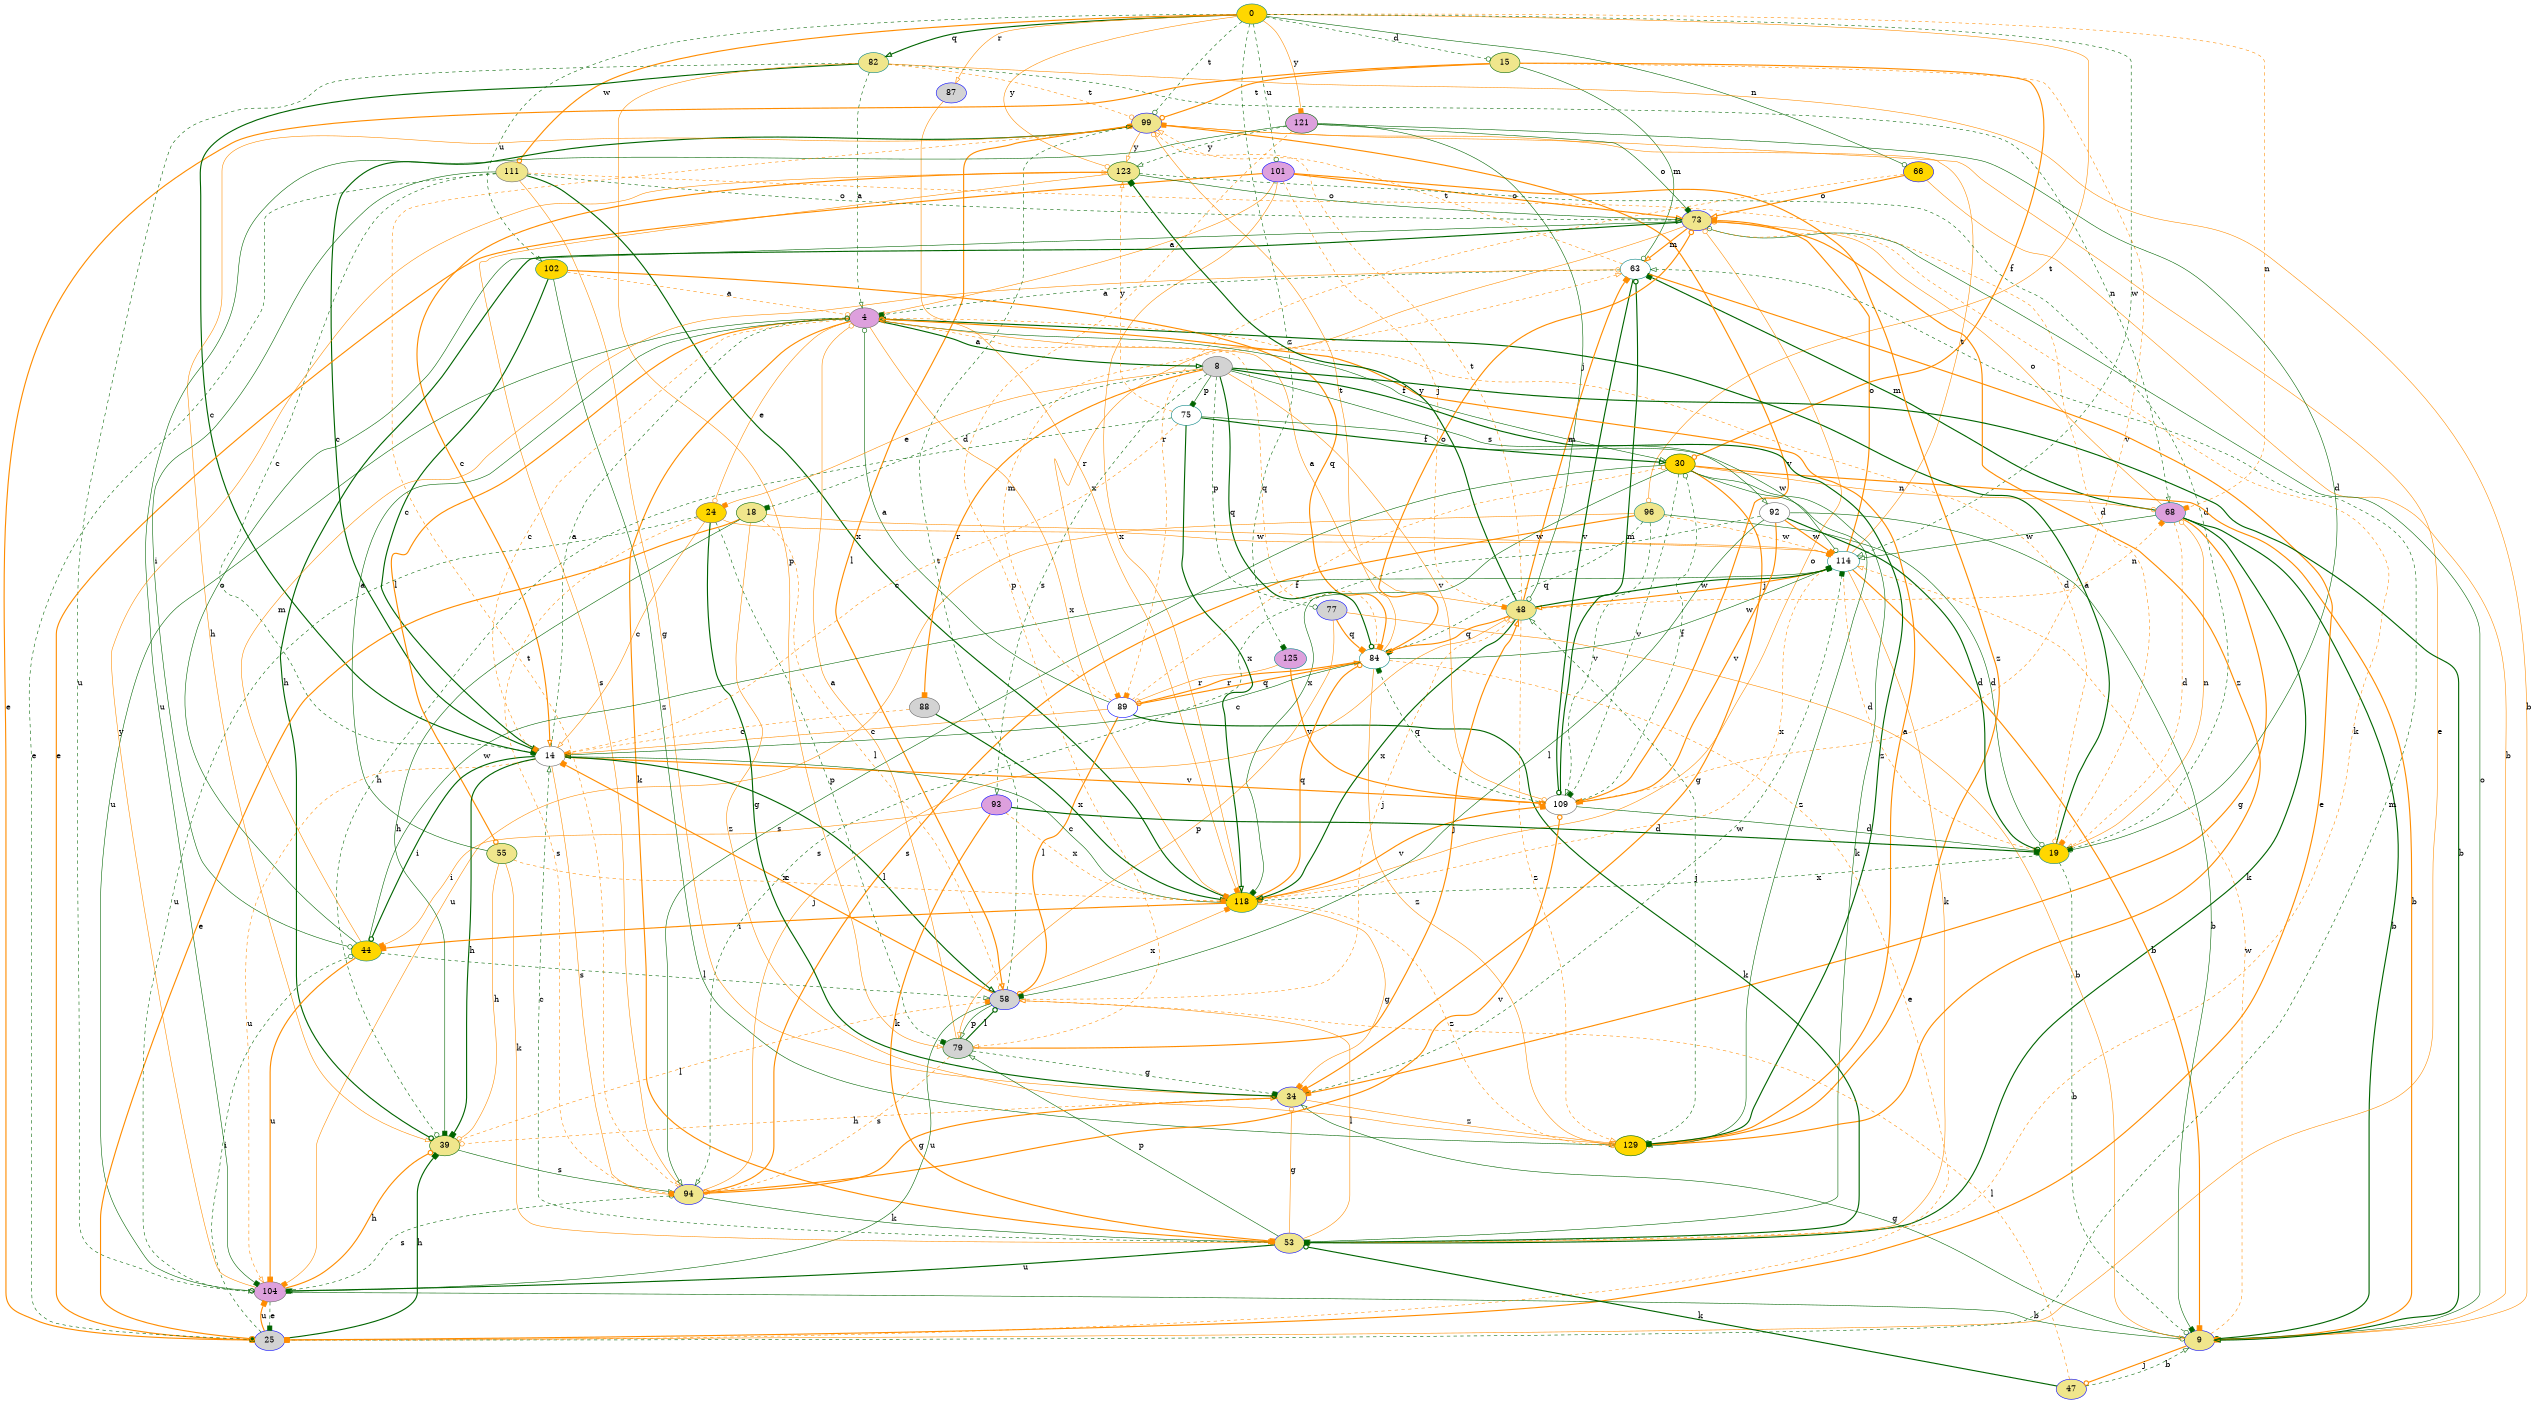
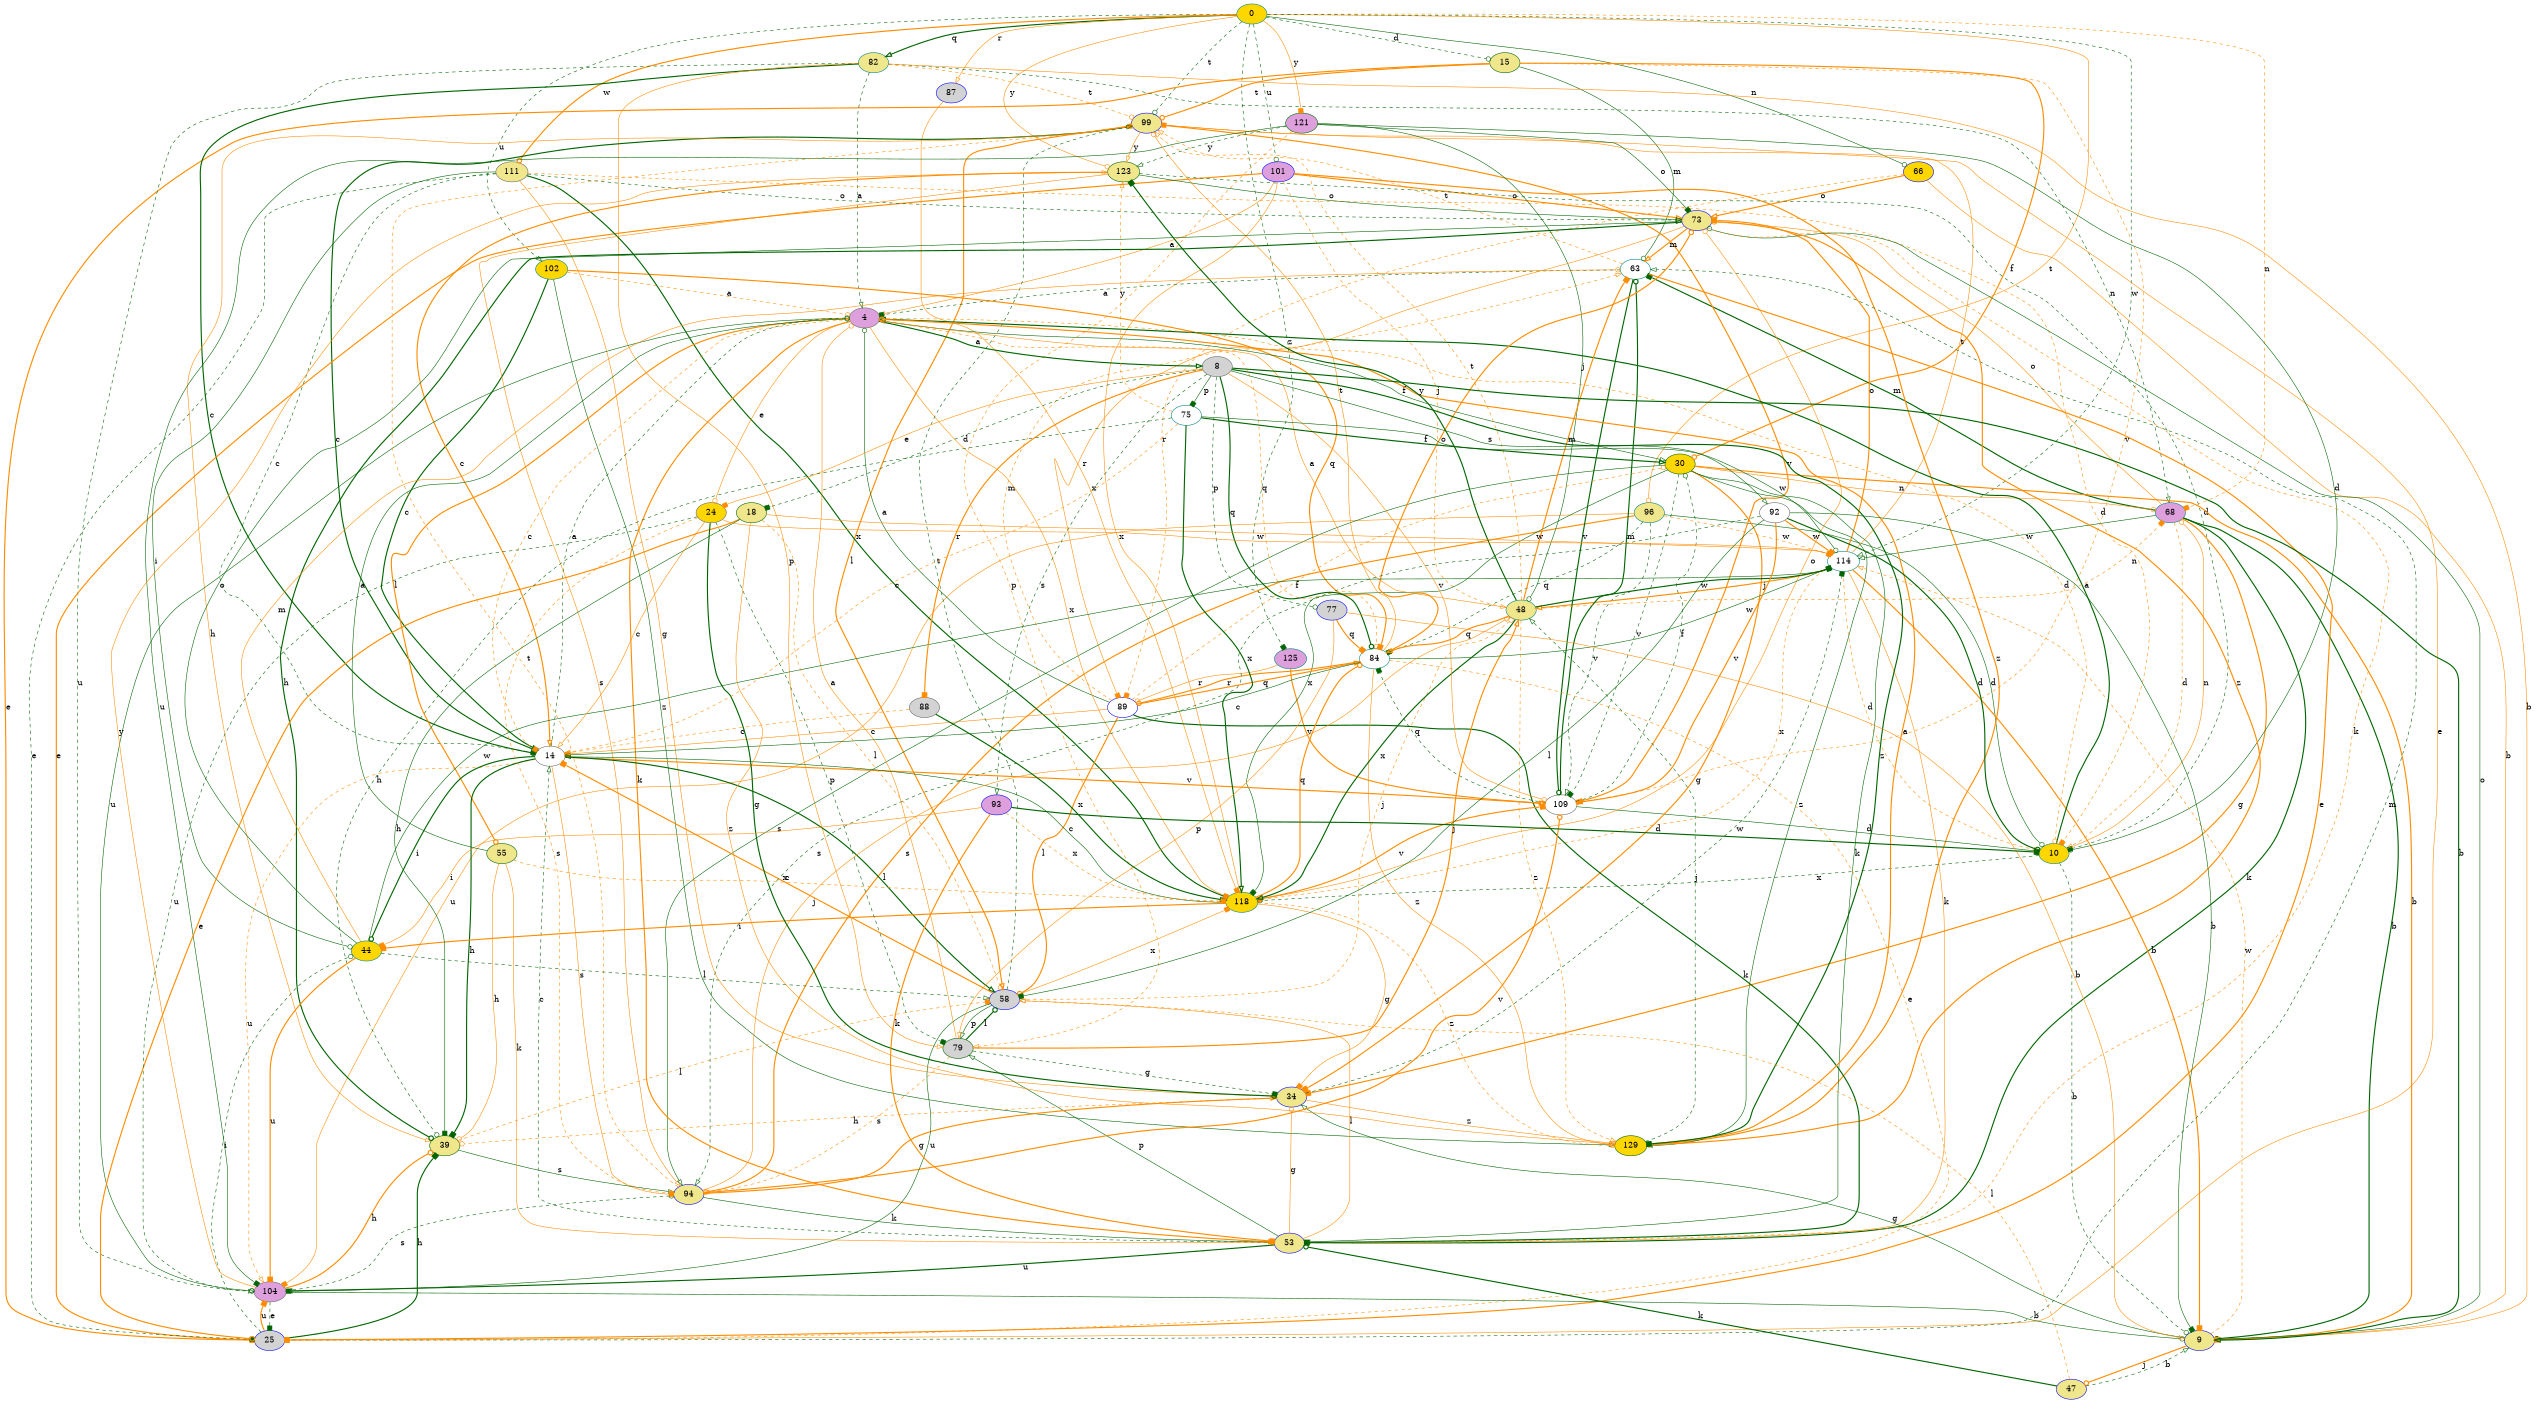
edge "101" -> "48": arrowhead box -> onormal
node "19": label "19" -> "10"
